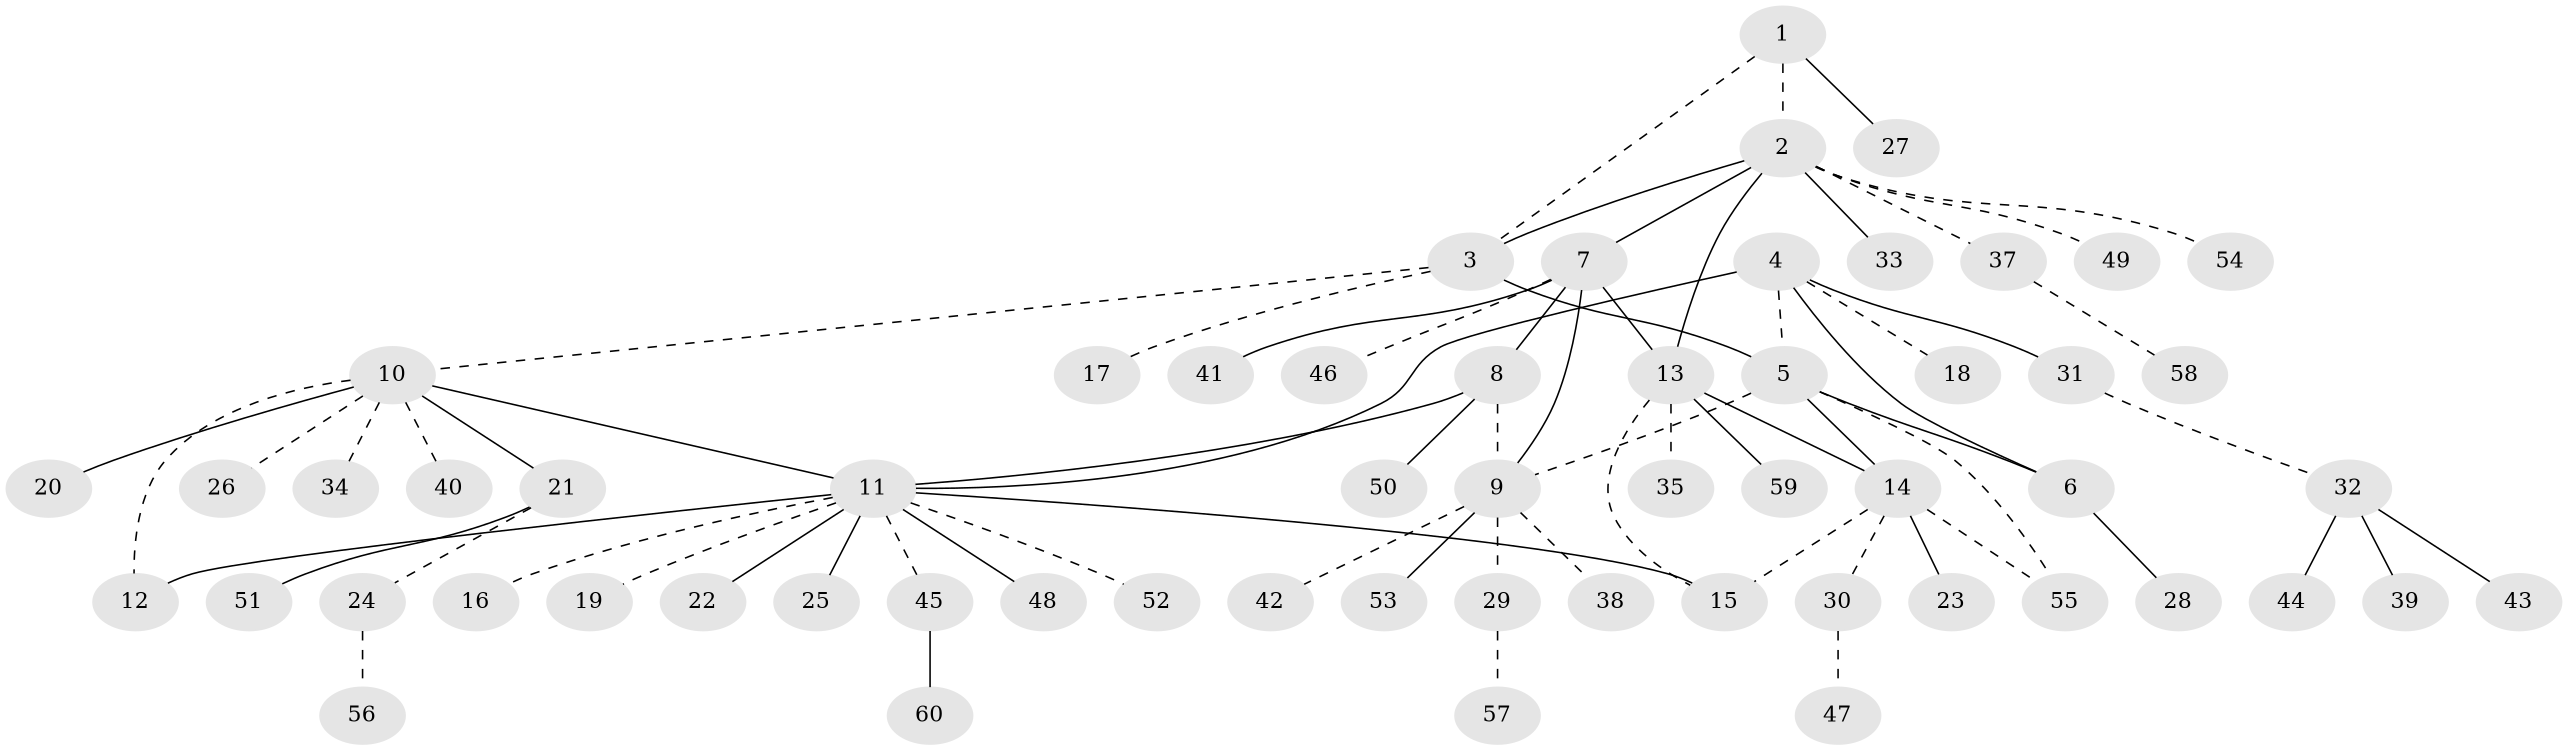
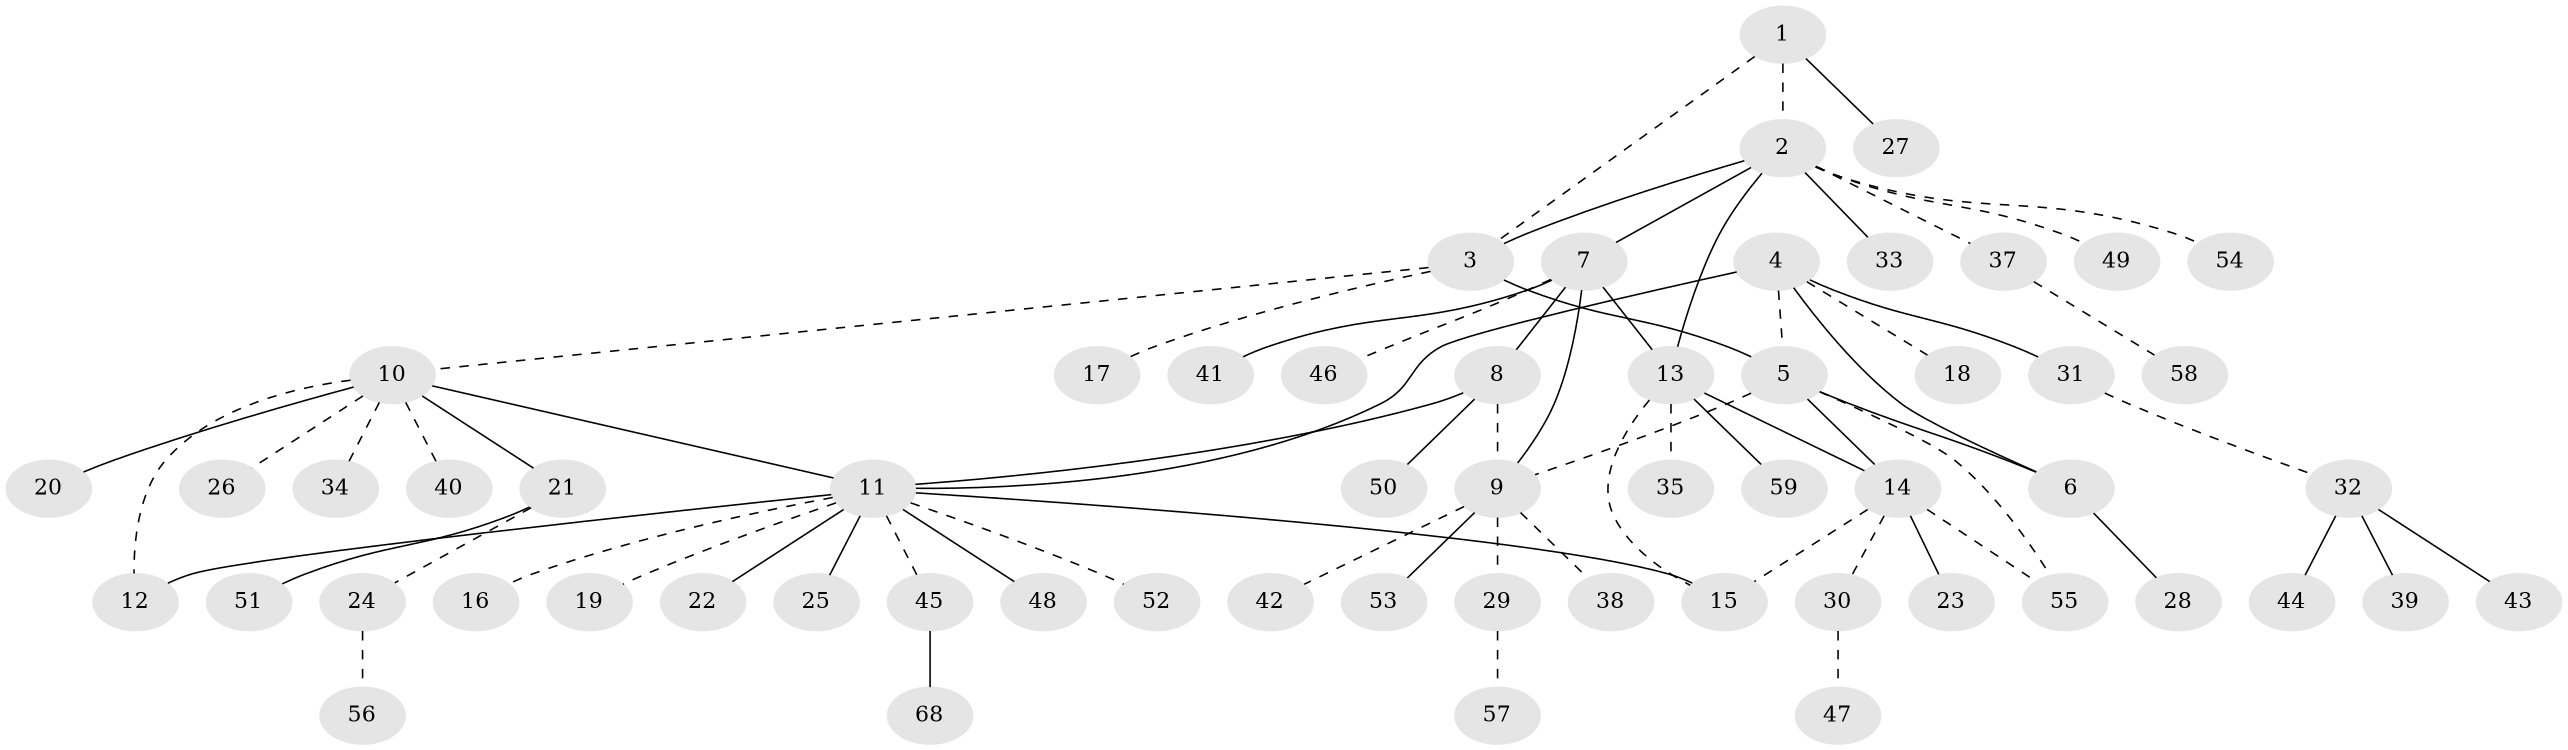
node "60": label "60" -> "68"
